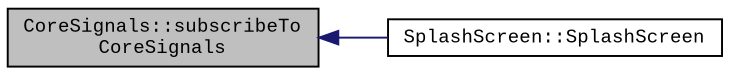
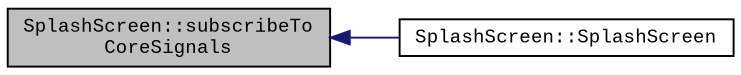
node "CoreSignals::subscribeTo CoreSignals": label "CoreSignals::subscribeTo CoreSignals" -> "SplashScreen::subscribeTo CoreSignals"
